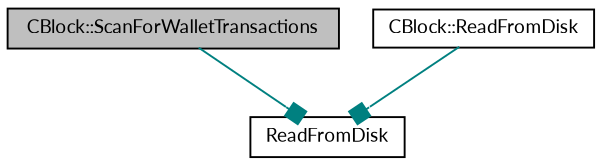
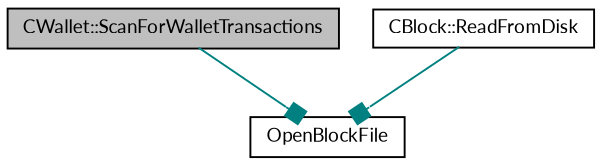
node "CBlock::ScanForWalletTransactions": label "CBlock::ScanForWalletTransactions" -> "CWallet::ScanForWalletTransactions"
node "ReadFromDisk": label "ReadFromDisk" -> "OpenBlockFile"
